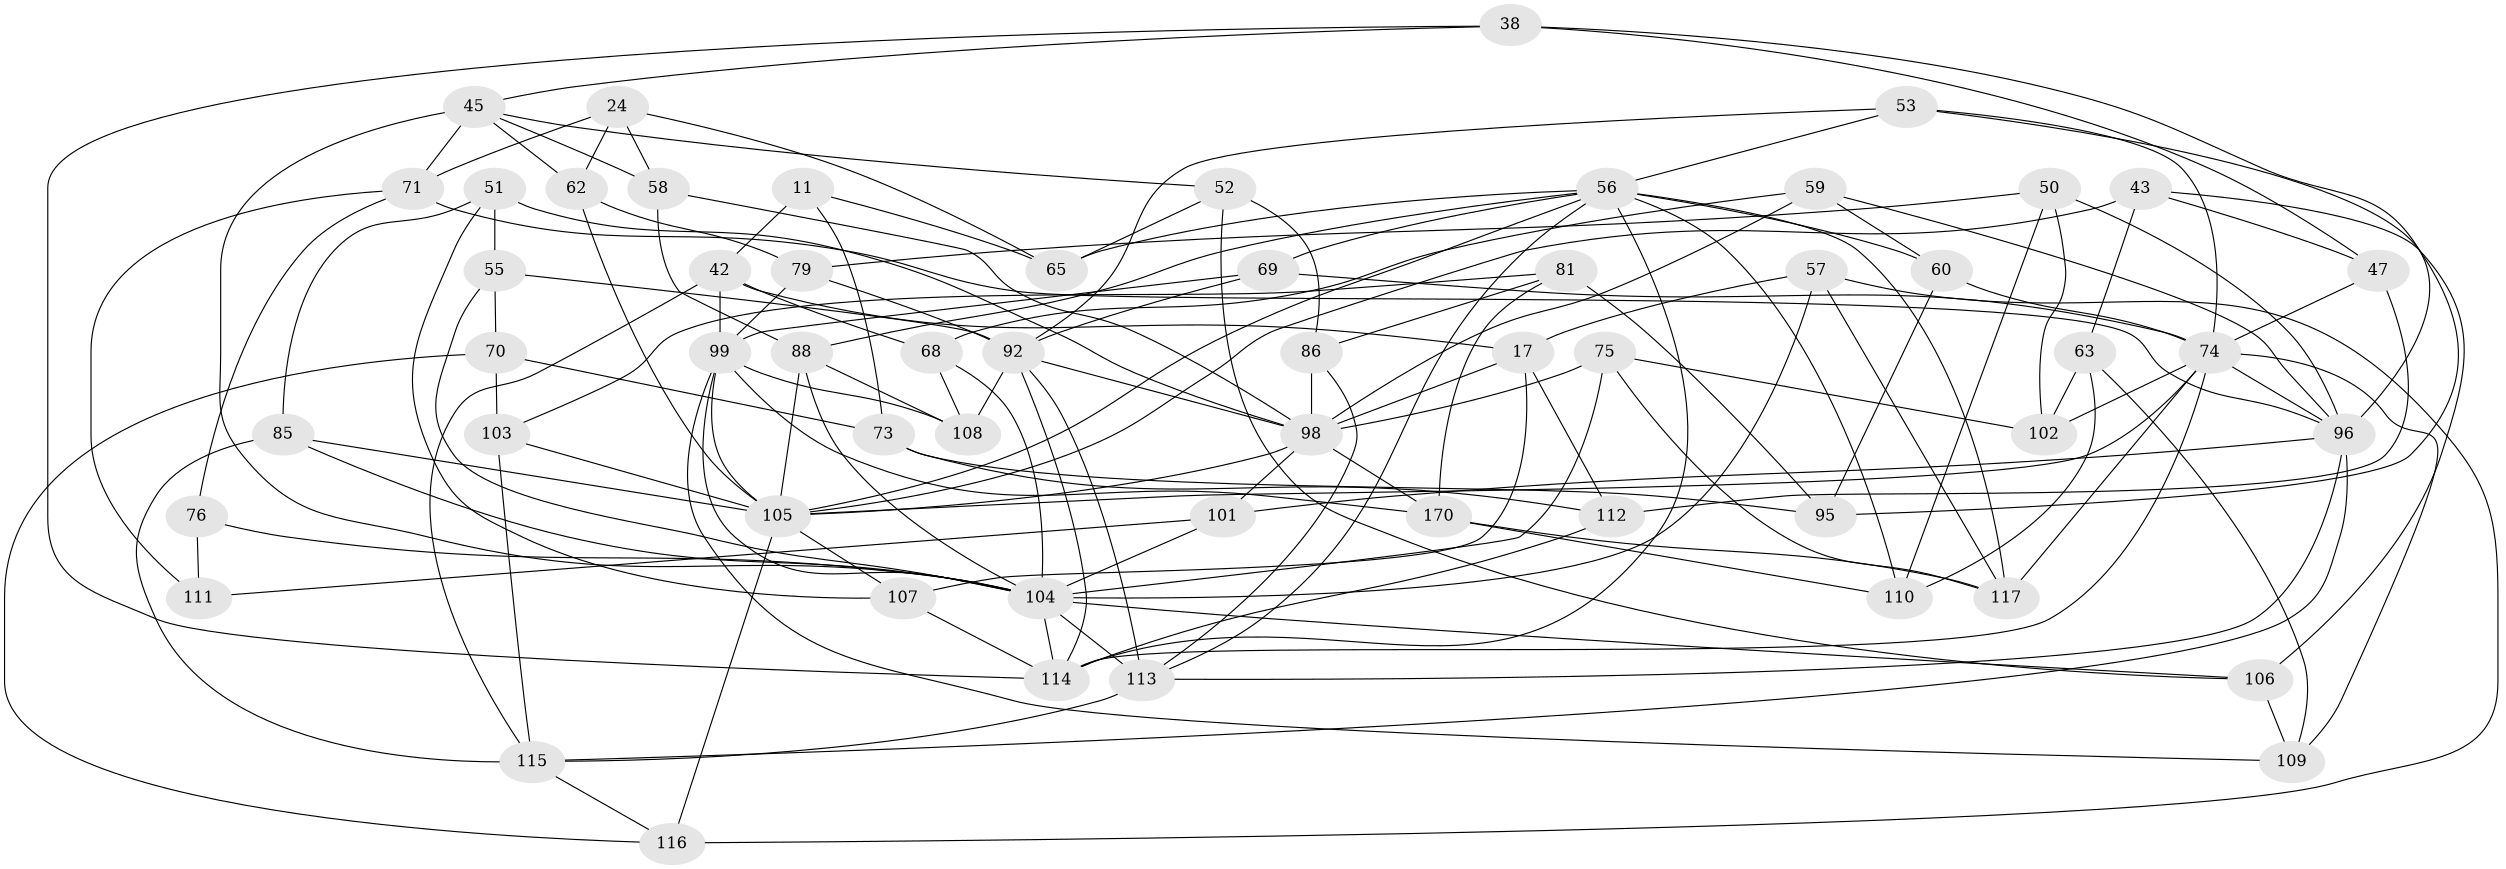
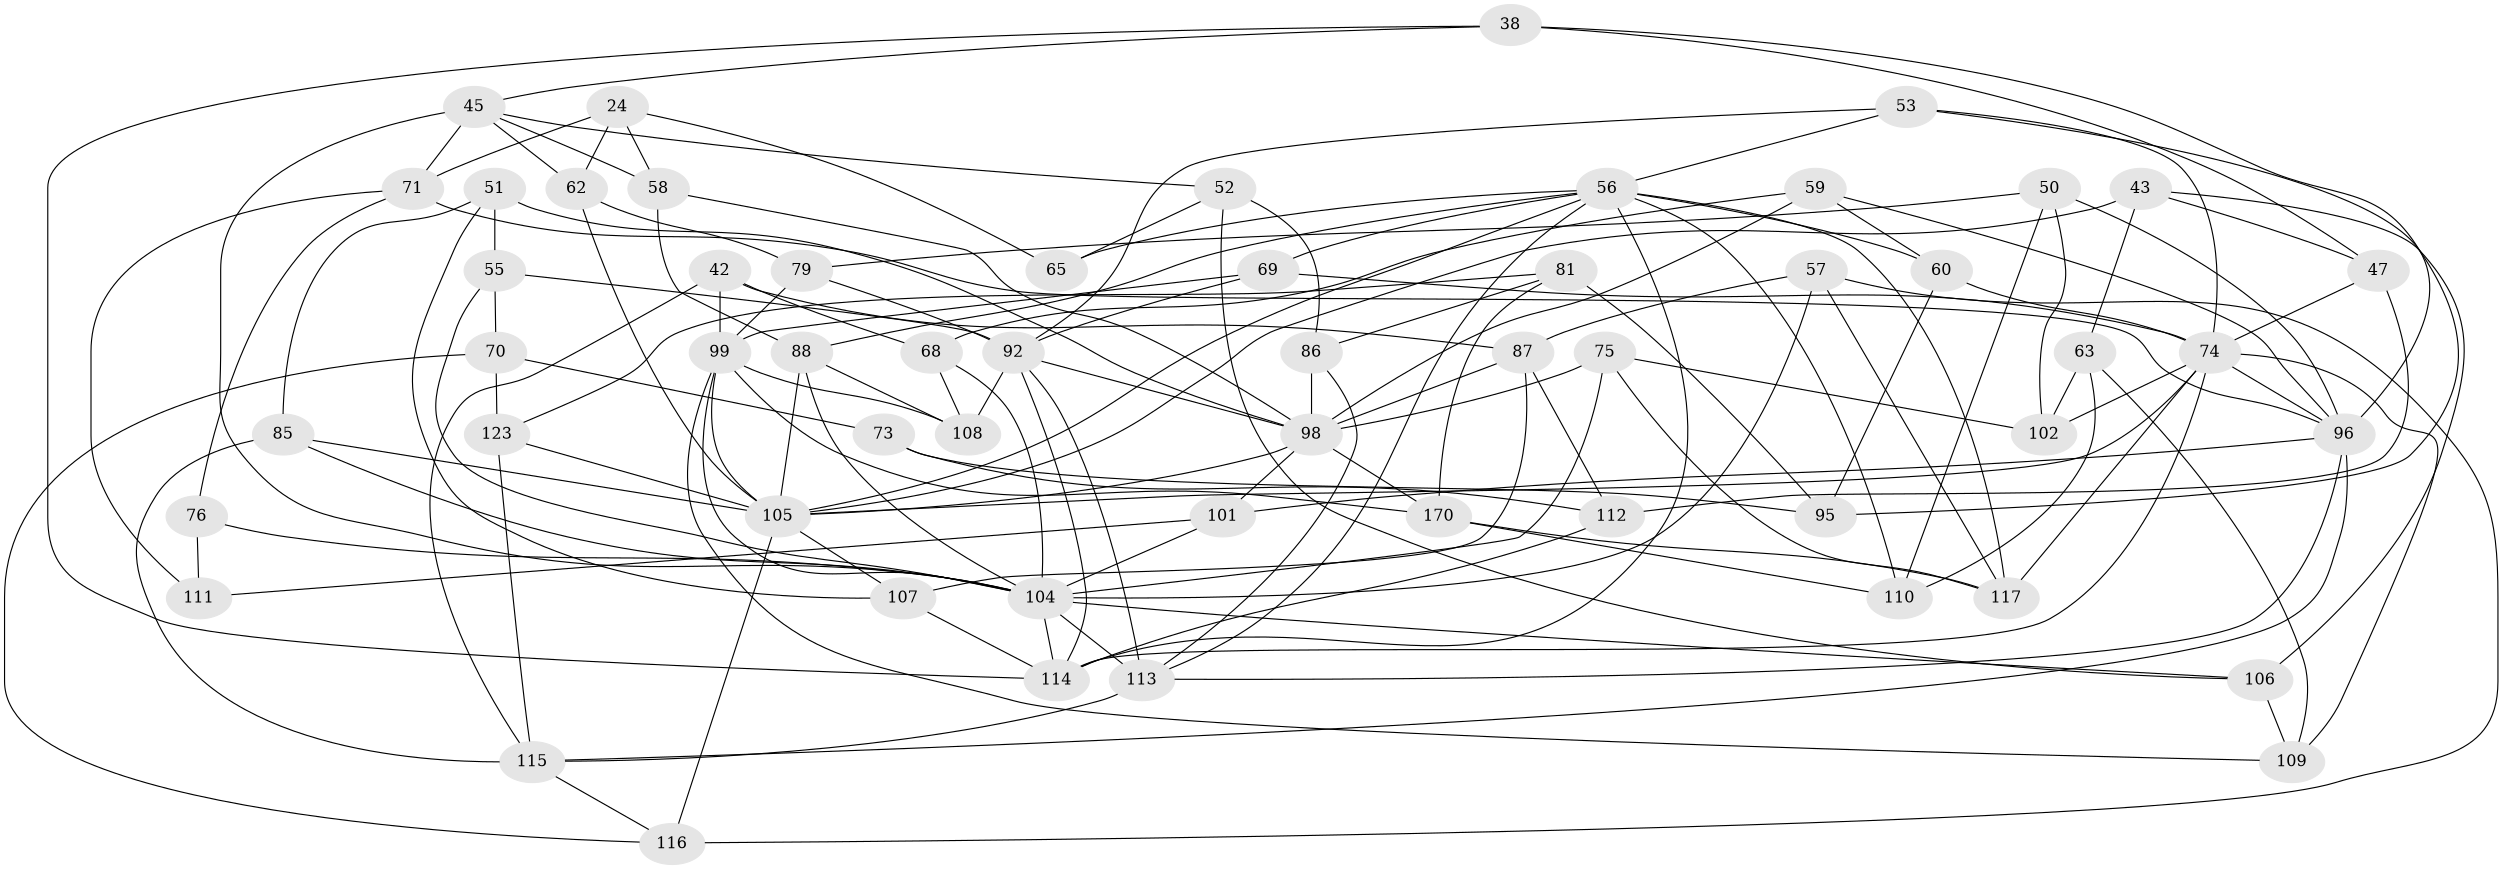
node "11": removed
node "17": label "17" -> "87"
node "103": label "103" -> "123"
